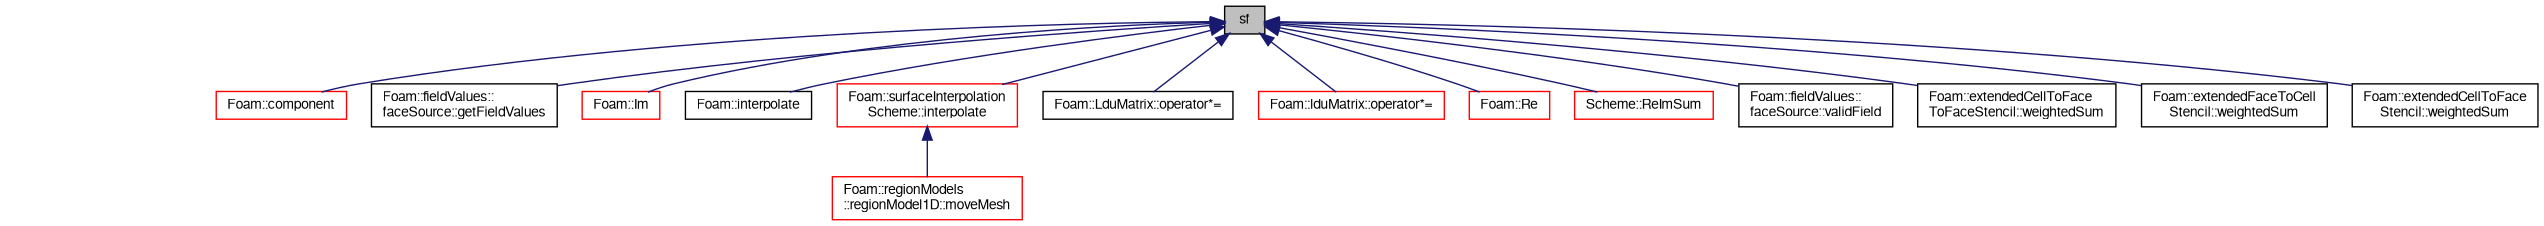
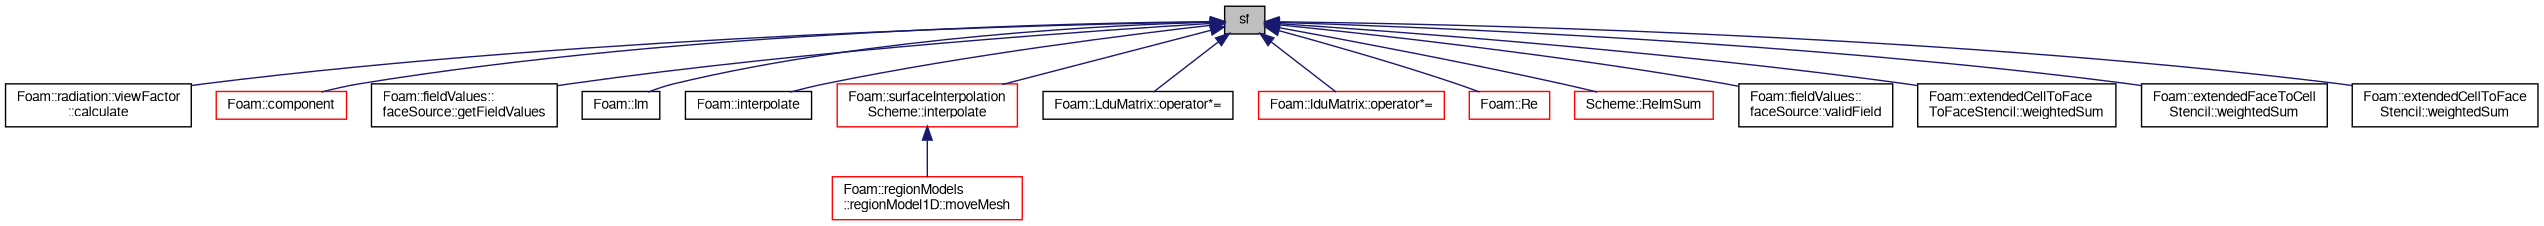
node "Foam::radiation::viewFactor ::calculate": added
node "Foam::Im": color red -> black
